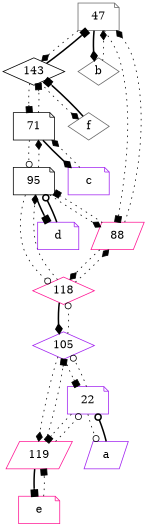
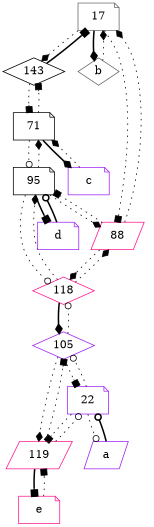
node "47": label "47" -> "17"
node "f": removed
